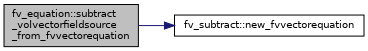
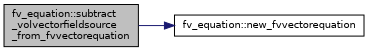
node "fv_subtract::new_fvvectorequation": label "fv_subtract::new_fvvectorequation" -> "fv_equation::new_fvvectorequation"
